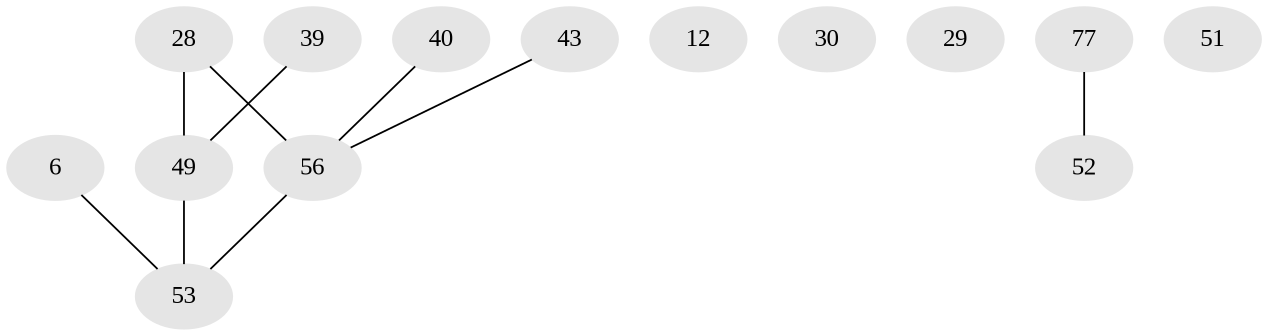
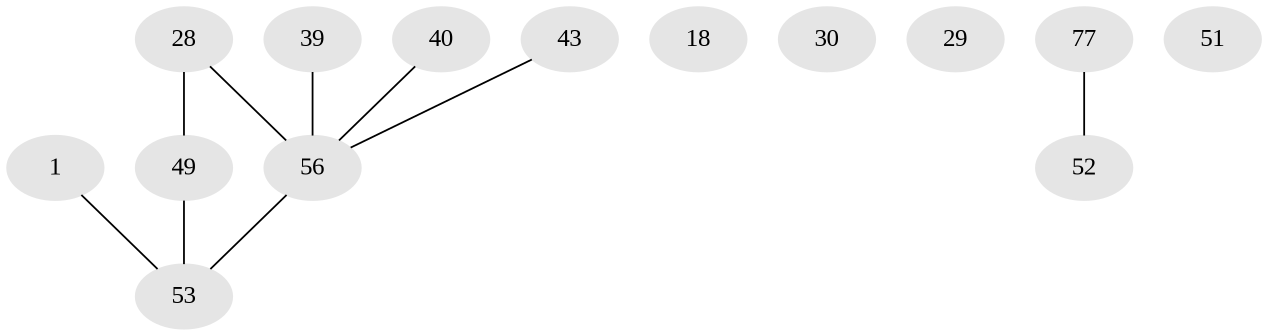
node "12": label "12" -> "18"
edge "39" -- "49": now "39" -- "56"
node "6": label "6" -> "1"
